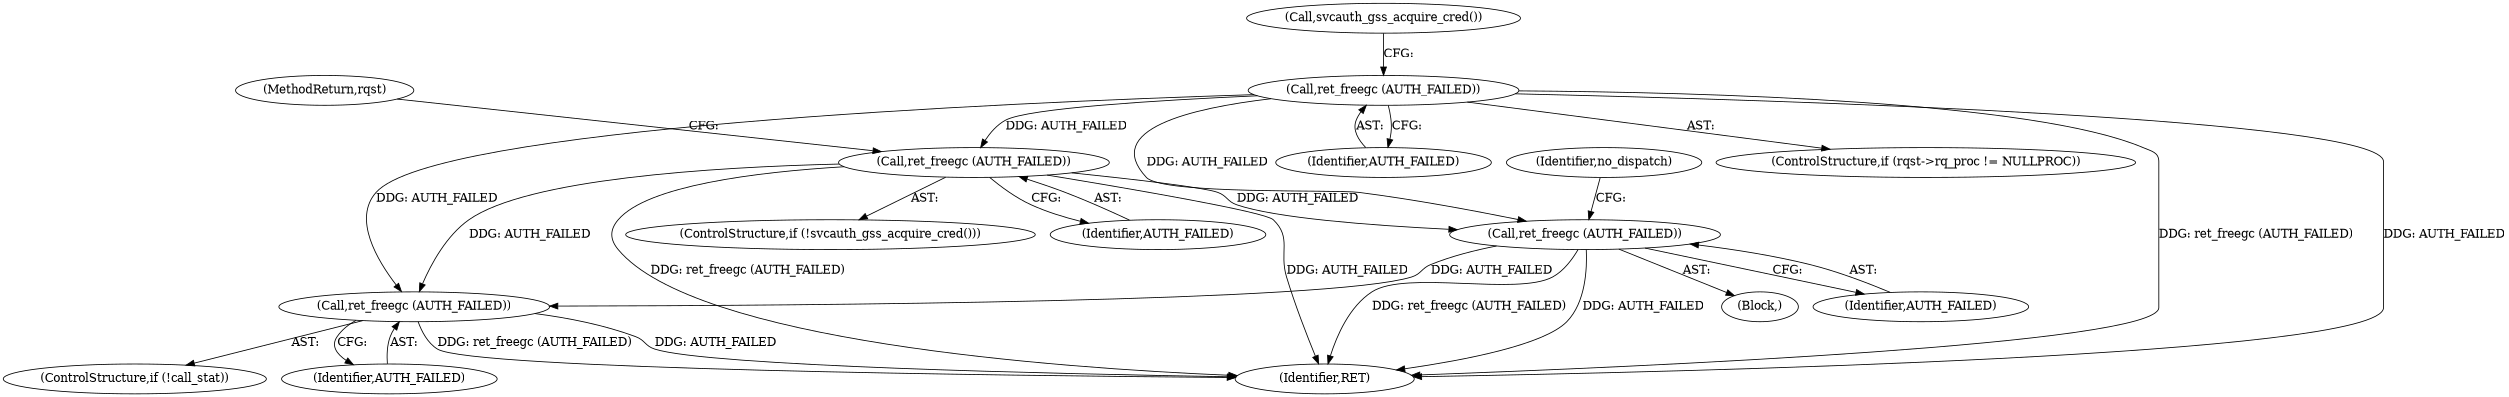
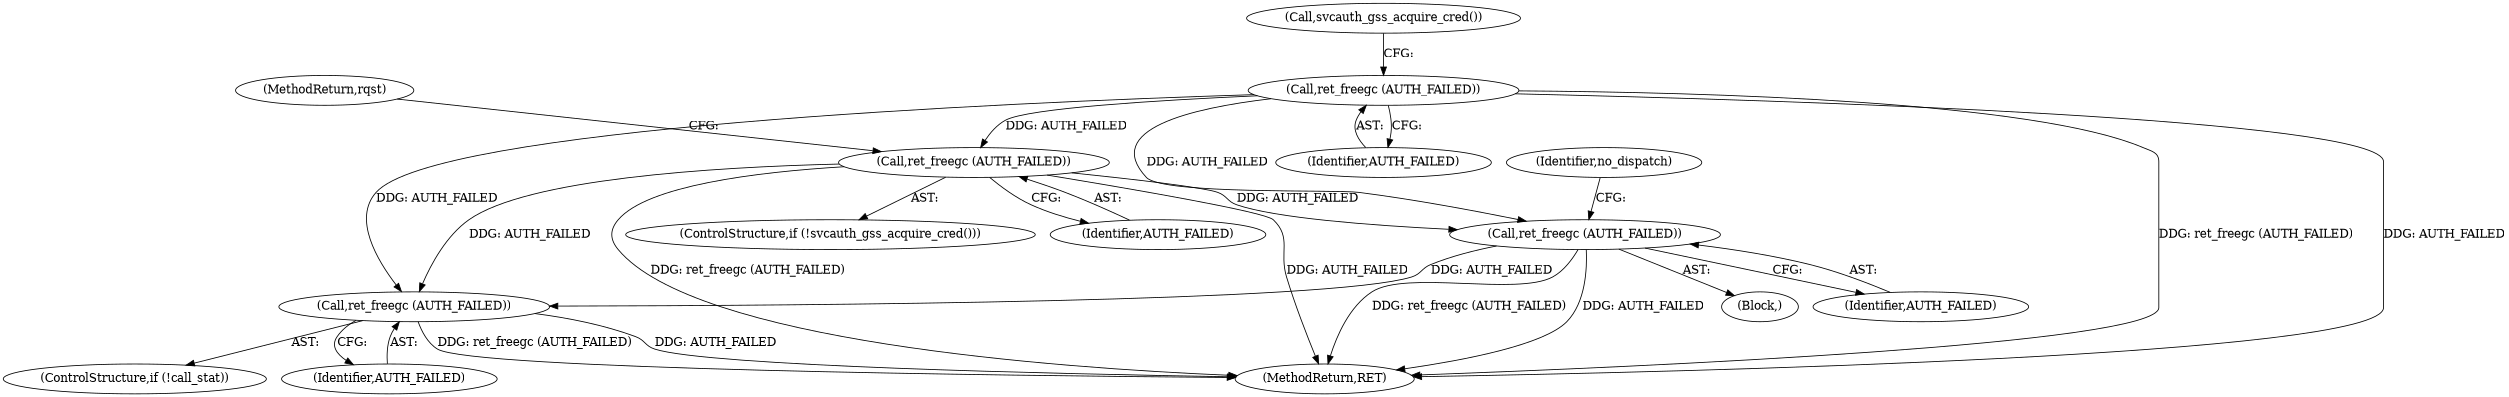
node "(ControlStructure,if (rqst->rq_proc != NULLPROC))": removed
node "(Identifier,RET)": label "(Identifier,RET)" -> "(MethodReturn,RET)"
